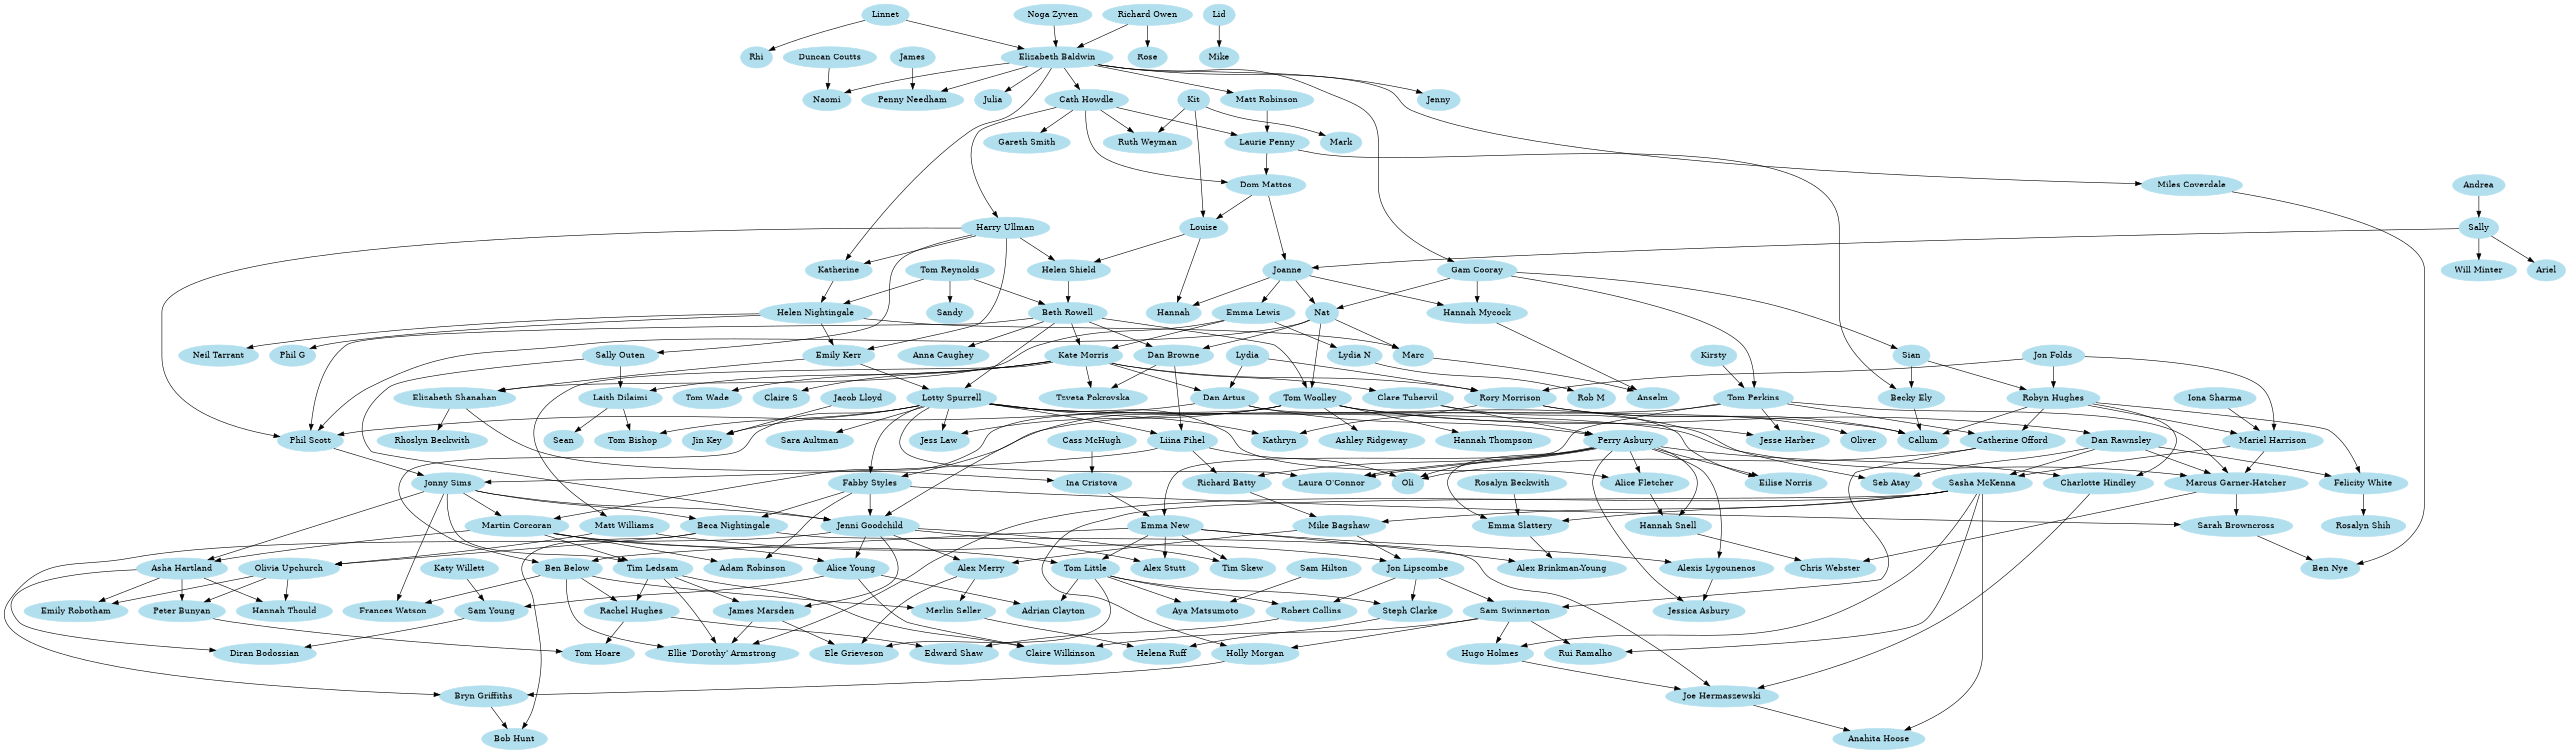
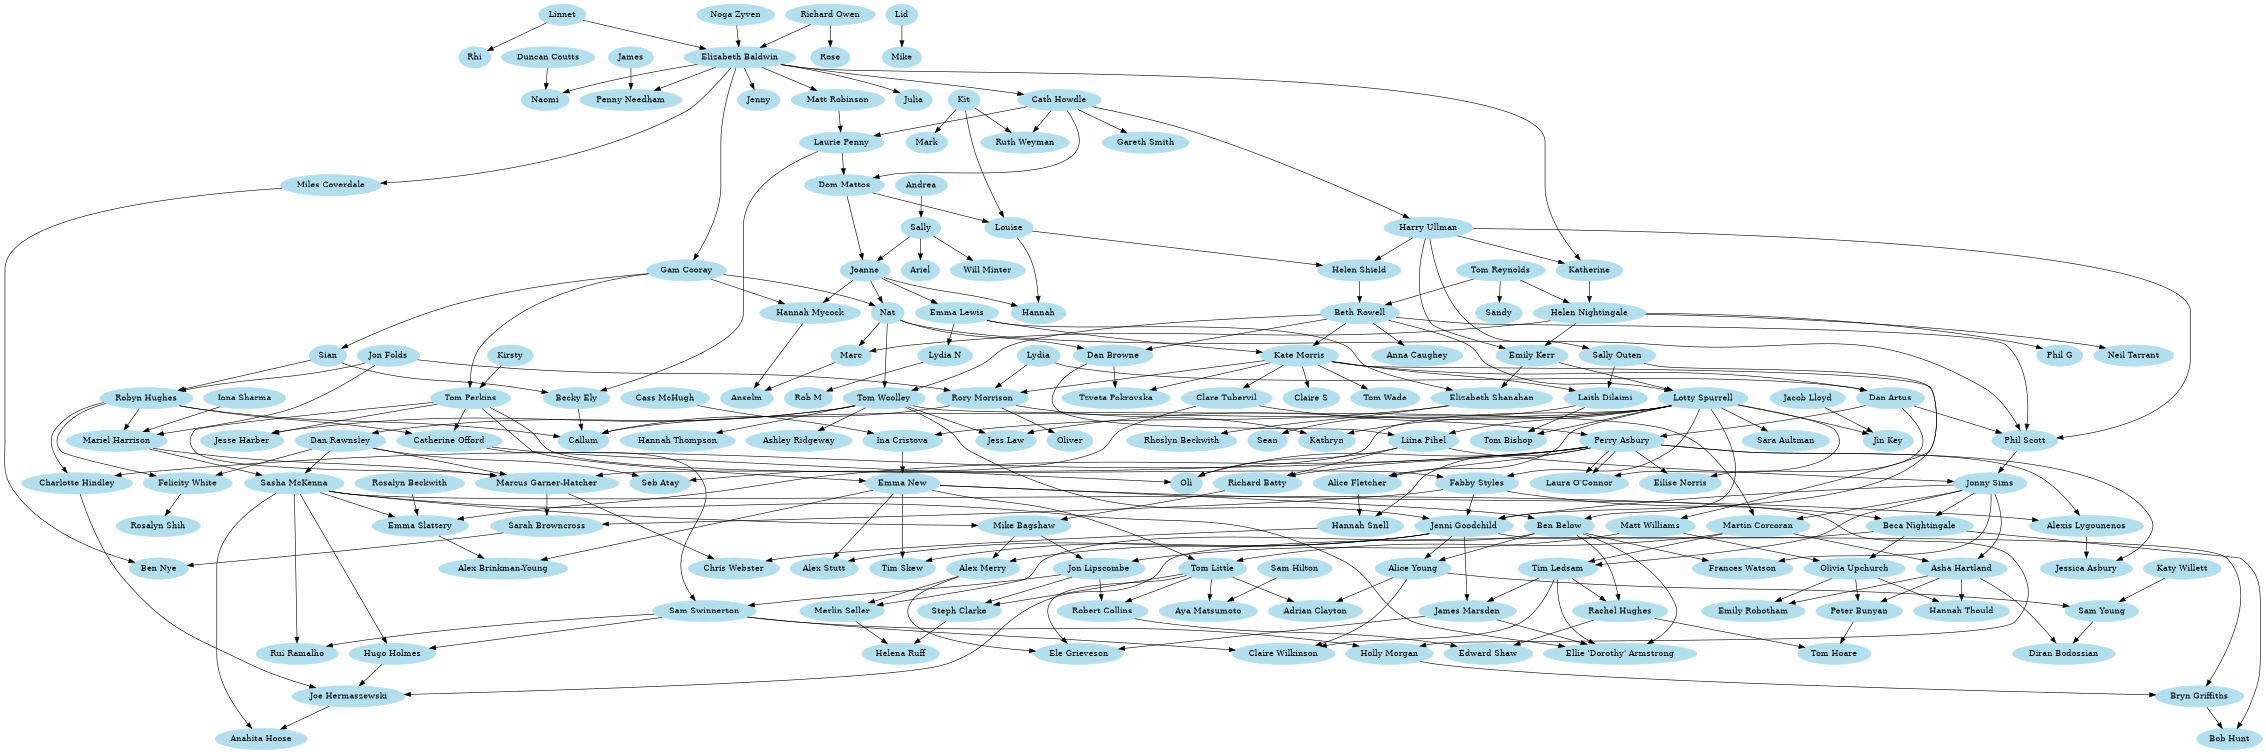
edge "Martin Corcoran" -> "Alice Young": now "Ben Below" -> "Alice Young"
node "Adam Robinson": removed
